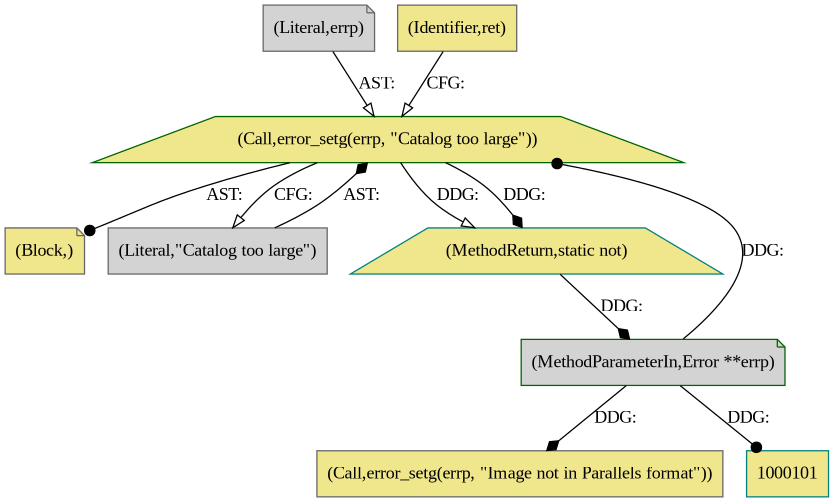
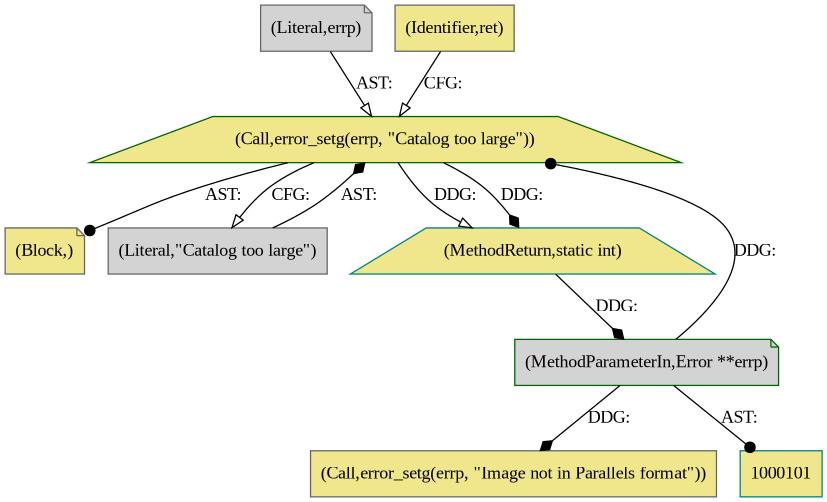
node "(MethodReturn,static not)": label "(MethodReturn,static not)" -> "(MethodReturn,static int)"
edge "(MethodParameterIn,Error **errp)" -> "1000101": label "DDG: " -> "AST: "
